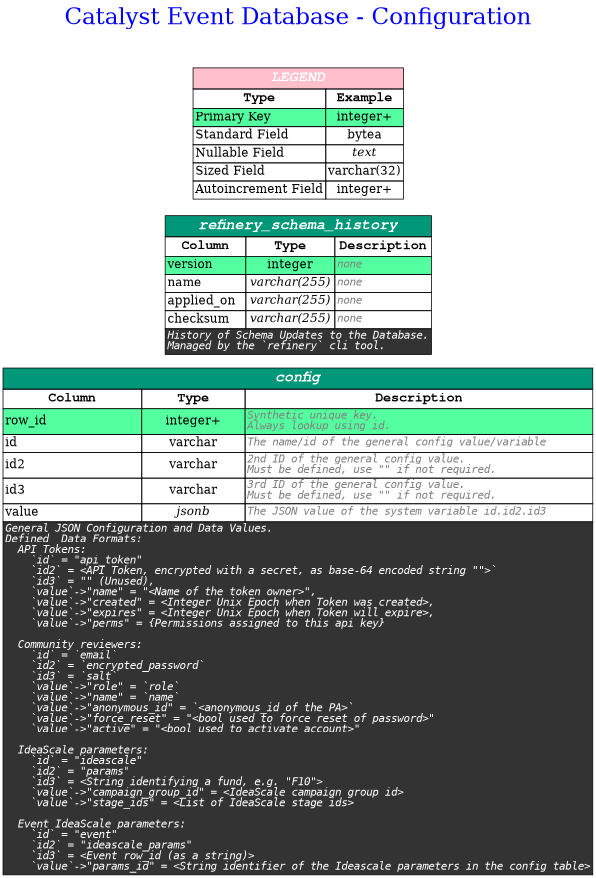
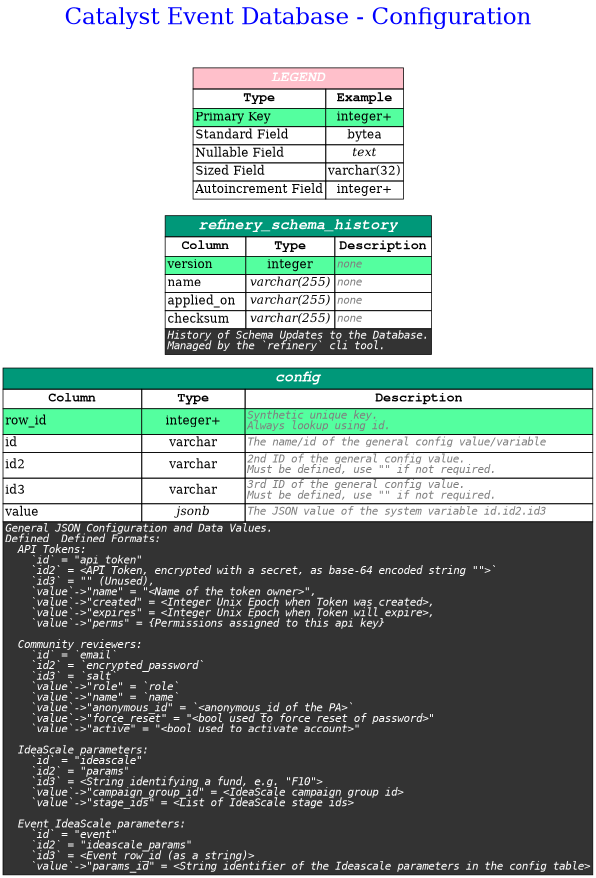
node "config": text "Defined  Data Formats:" -> "Defined  Defined Formats:"
